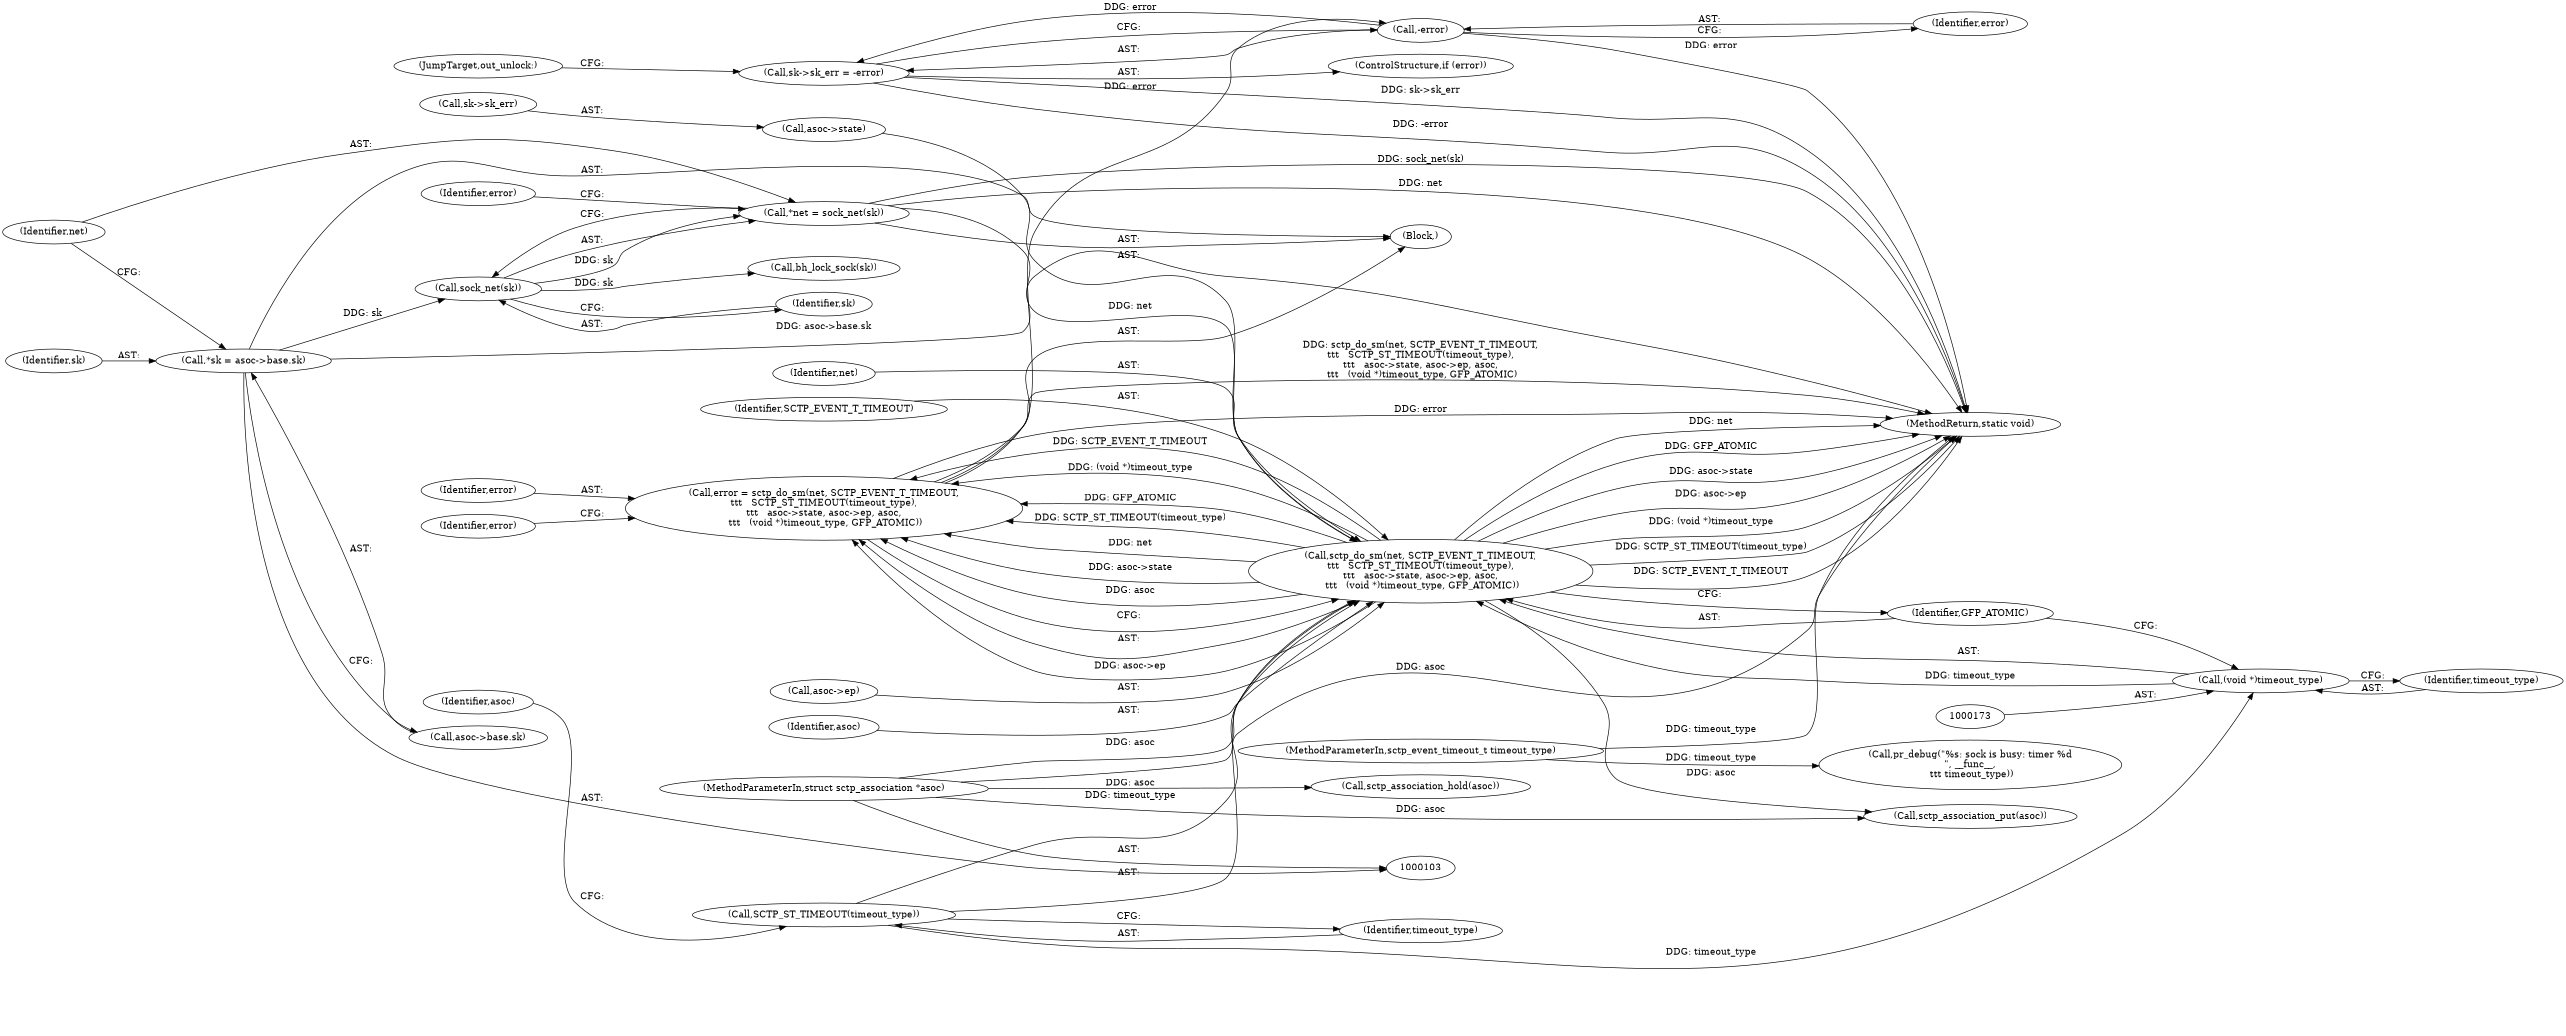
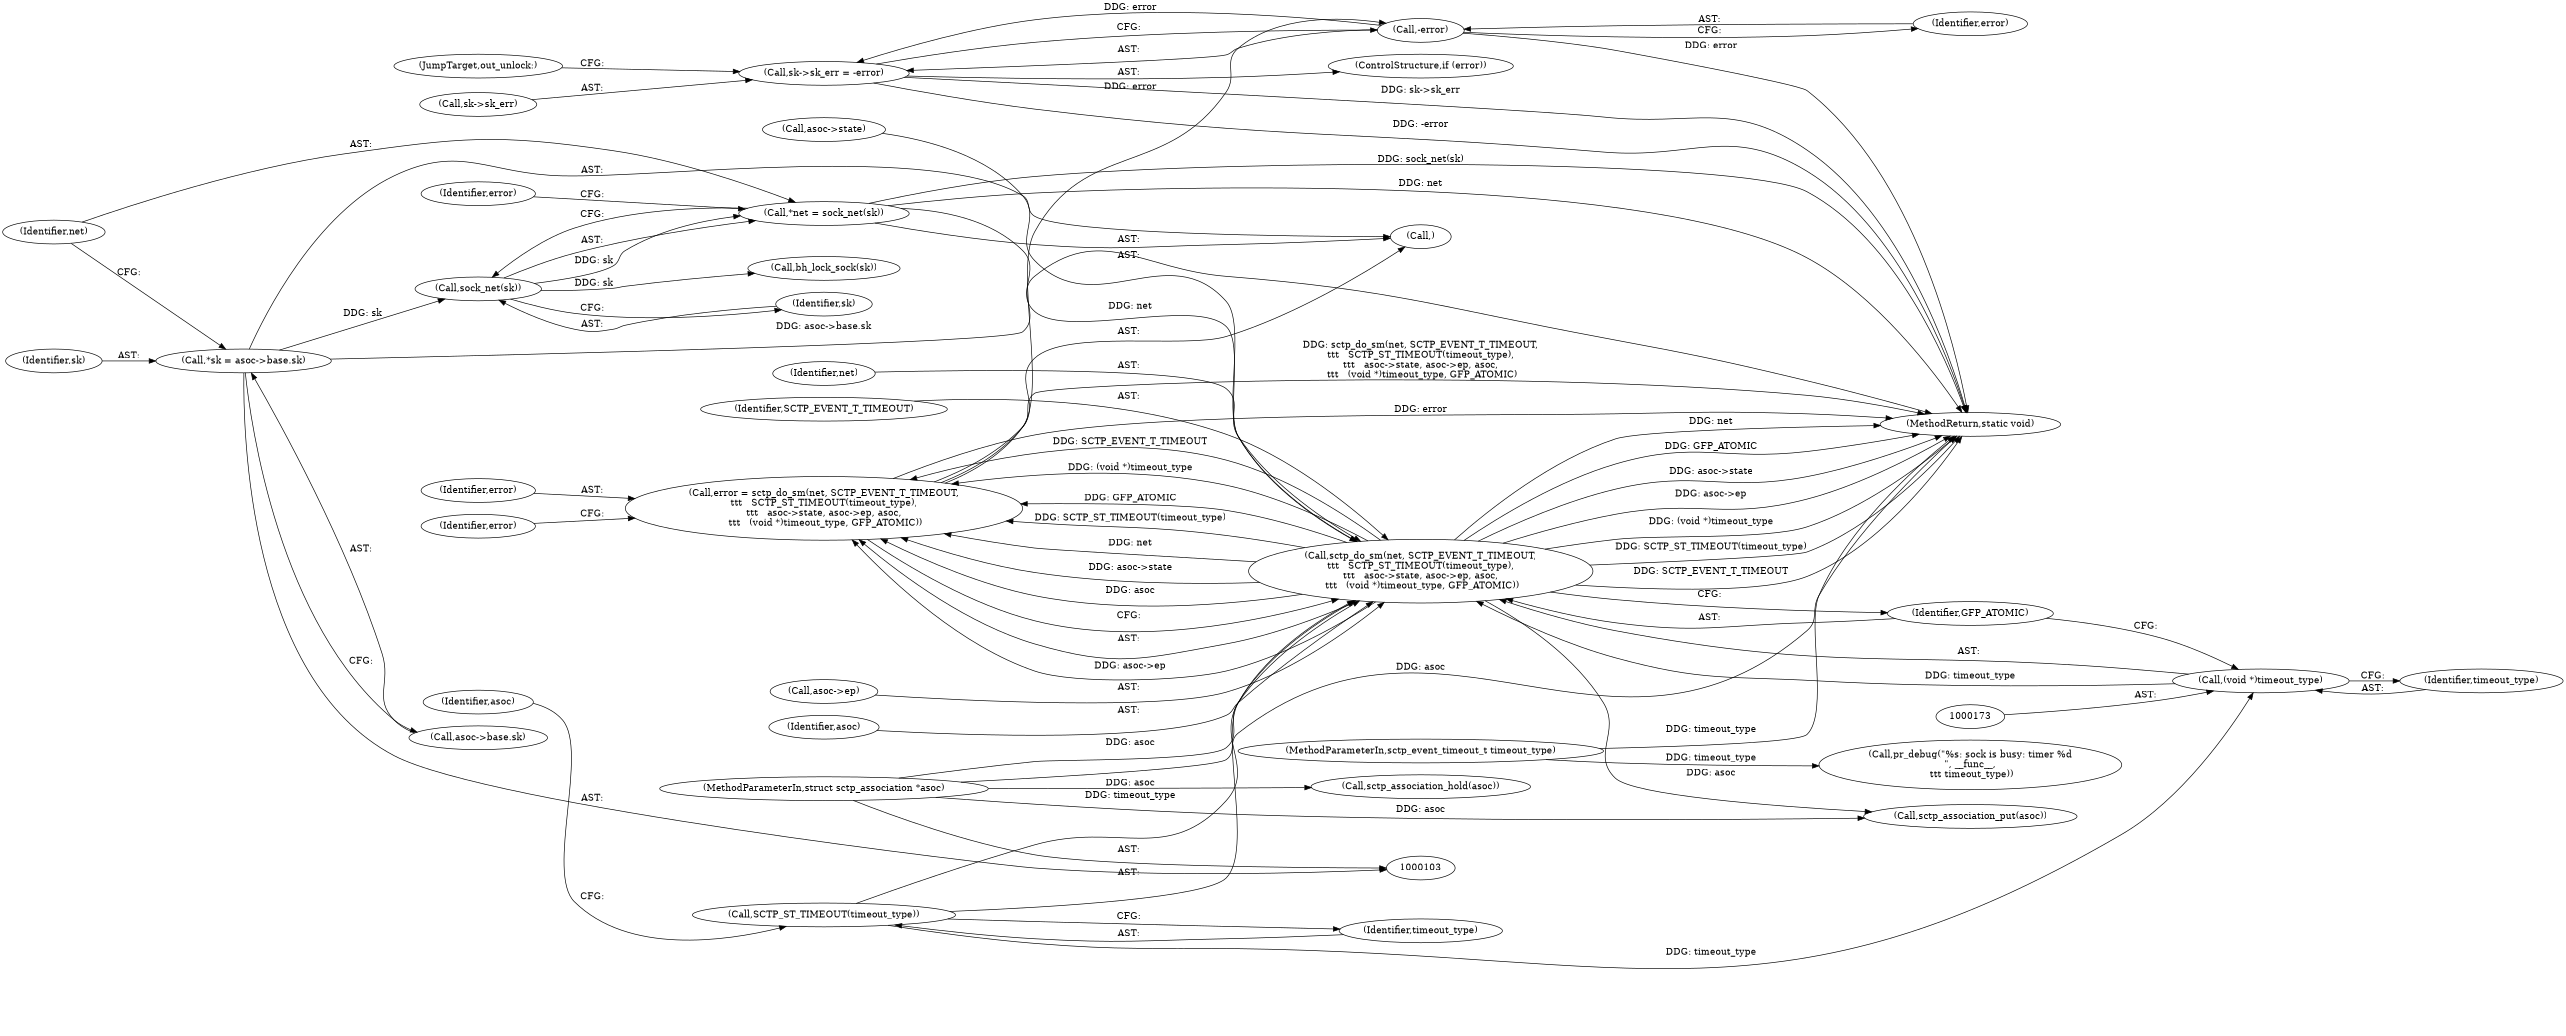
edge "(Call,sk->sk_err)" -> "(Call,asoc->state)": now "(Call,sk->sk_err)" -> "(Call,sk->sk_err = -error)"
node "(Block,)": label "(Block,)" -> "(Call,)"
